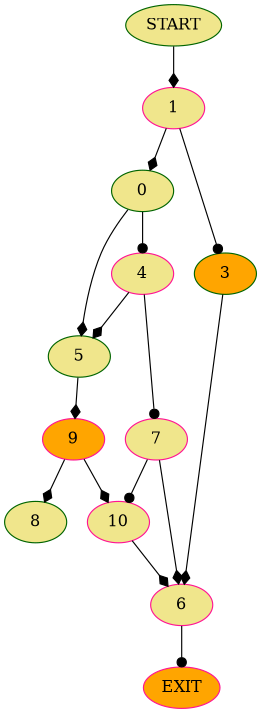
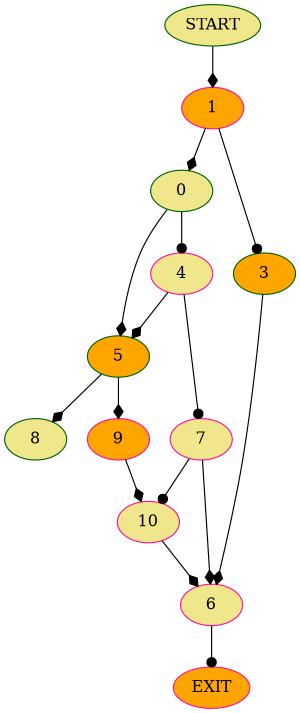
node "1": fillcolor khaki -> orange
node "5": fillcolor khaki -> orange
edge "9" -> "8": now "5" -> "8"
